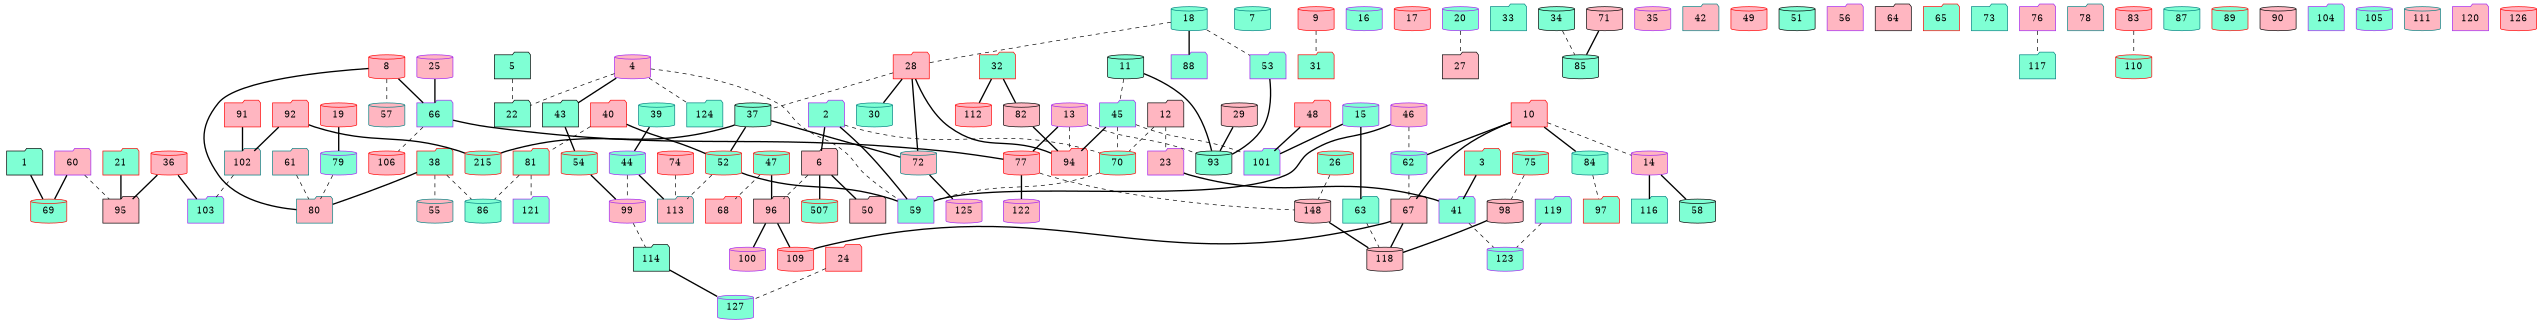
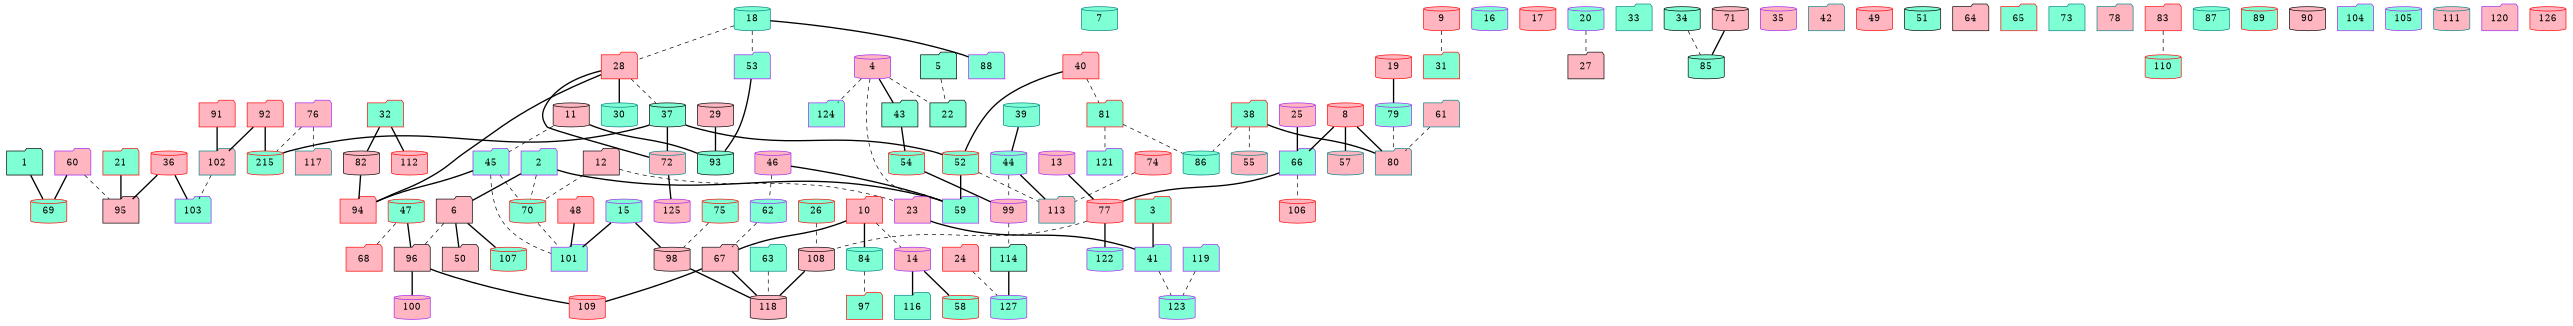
node "56": removed
node "83": shape cylinder -> folder
node "11": fillcolor aquamarine -> lightpink
node "117": fillcolor aquamarine -> lightpink
edge "8" -- "57": style dashed -> bold
node "124": color teal -> purple
edge "13" -- "93": removed
edge "10" -- "62": removed
edge "76" -- "215": added
edge "13" -- "94": removed
edge "15" -- "63": now "15" -- "98"
edge "70" -- "59": now "70" -- "101"
node "507": label "507" -> "107"
node "122": fillcolor lightpink -> aquamarine
node "148": label "148" -> "108"
node "58": color black -> red
